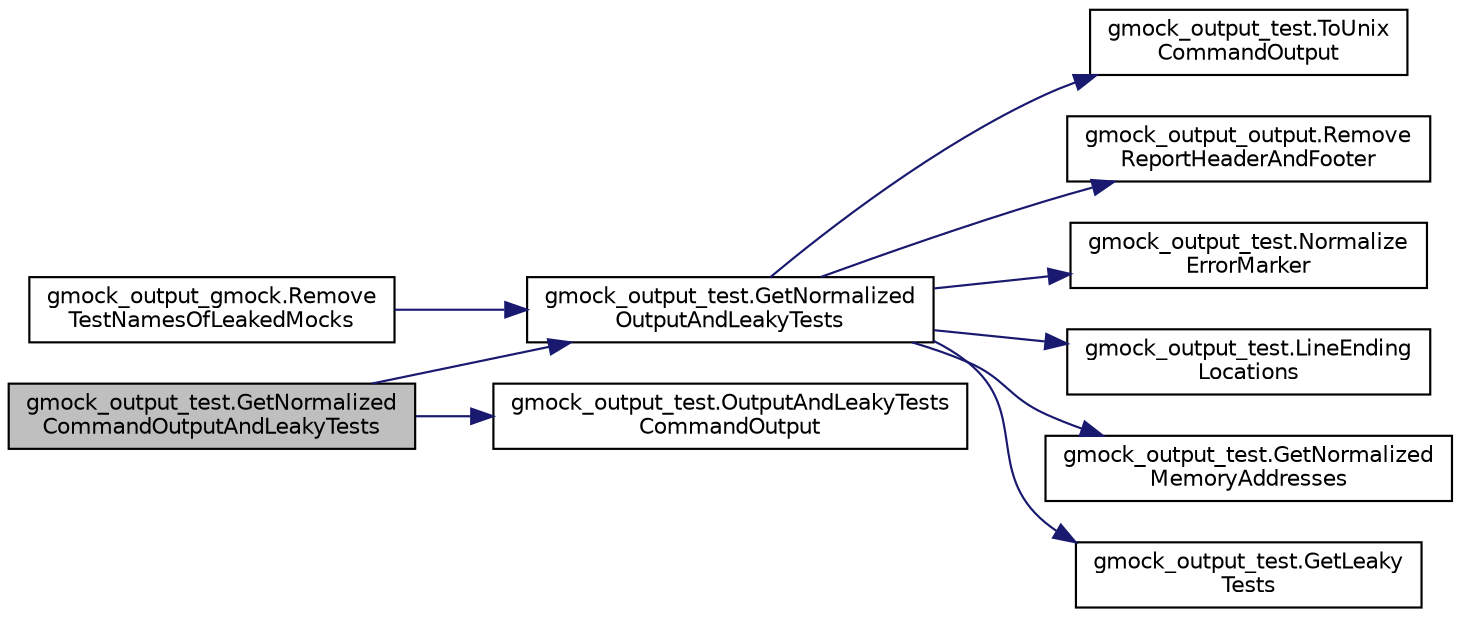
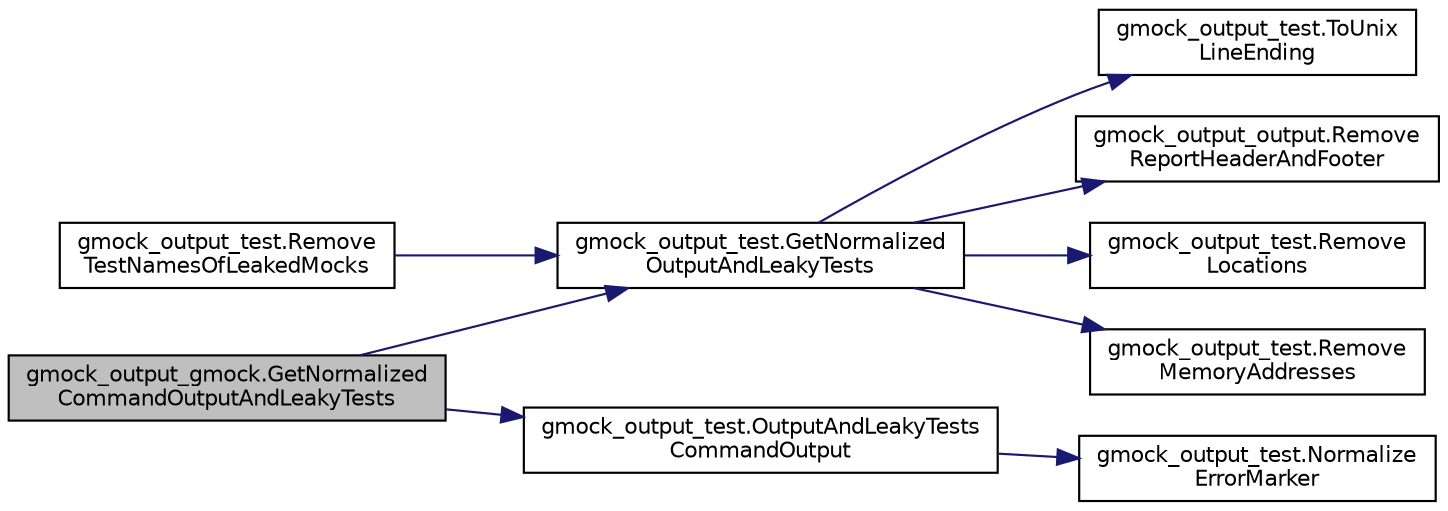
node "gmock_output_test.ToUnix CommandOutput": label "gmock_output_test.ToUnix CommandOutput" -> "gmock_output_test.ToUnix LineEnding"
edge "gmock_output_test.GetNormalized OutputAndLeakyTests" -> "gmock_output_test.Normalize ErrorMarker": now "gmock_output_test.OutputAndLeakyTests CommandOutput" -> "gmock_output_test.Normalize ErrorMarker"
node "gmock_output_gmock.Remove TestNamesOfLeakedMocks": label "gmock_output_gmock.Remove TestNamesOfLeakedMocks" -> "gmock_output_test.Remove TestNamesOfLeakedMocks"
node "gmock_output_test.LineEnding Locations": label "gmock_output_test.LineEnding Locations" -> "gmock_output_test.Remove Locations"
node "gmock_output_test.GetNormalized CommandOutputAndLeakyTests": label "gmock_output_test.GetNormalized CommandOutputAndLeakyTests" -> "gmock_output_gmock.GetNormalized CommandOutputAndLeakyTests"
node "gmock_output_test.GetNormalized MemoryAddresses": label "gmock_output_test.GetNormalized MemoryAddresses" -> "gmock_output_test.Remove MemoryAddresses"
node "gmock_output_test.GetLeaky Tests": removed
